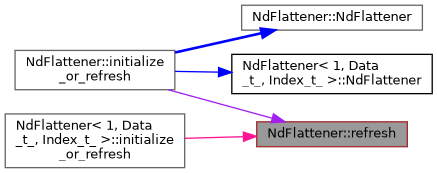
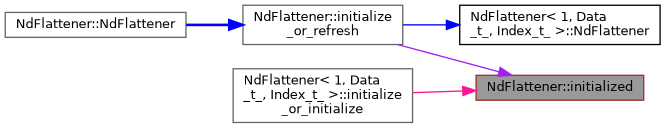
edge "NdFlattener::initialize _or_refresh" -> "NdFlattener::NdFlattener": reversed
node "NdFlattener::refresh": label "NdFlattener::refresh" -> "NdFlattener::initialized"
node "NdFlattener< 1, Data _t_, Index_t_ >::initialize _or_refresh": label "NdFlattener< 1, Data _t_, Index_t_ >::initialize _or_refresh" -> "NdFlattener< 1, Data _t_, Index_t_ >::initialize _or_initialize"
